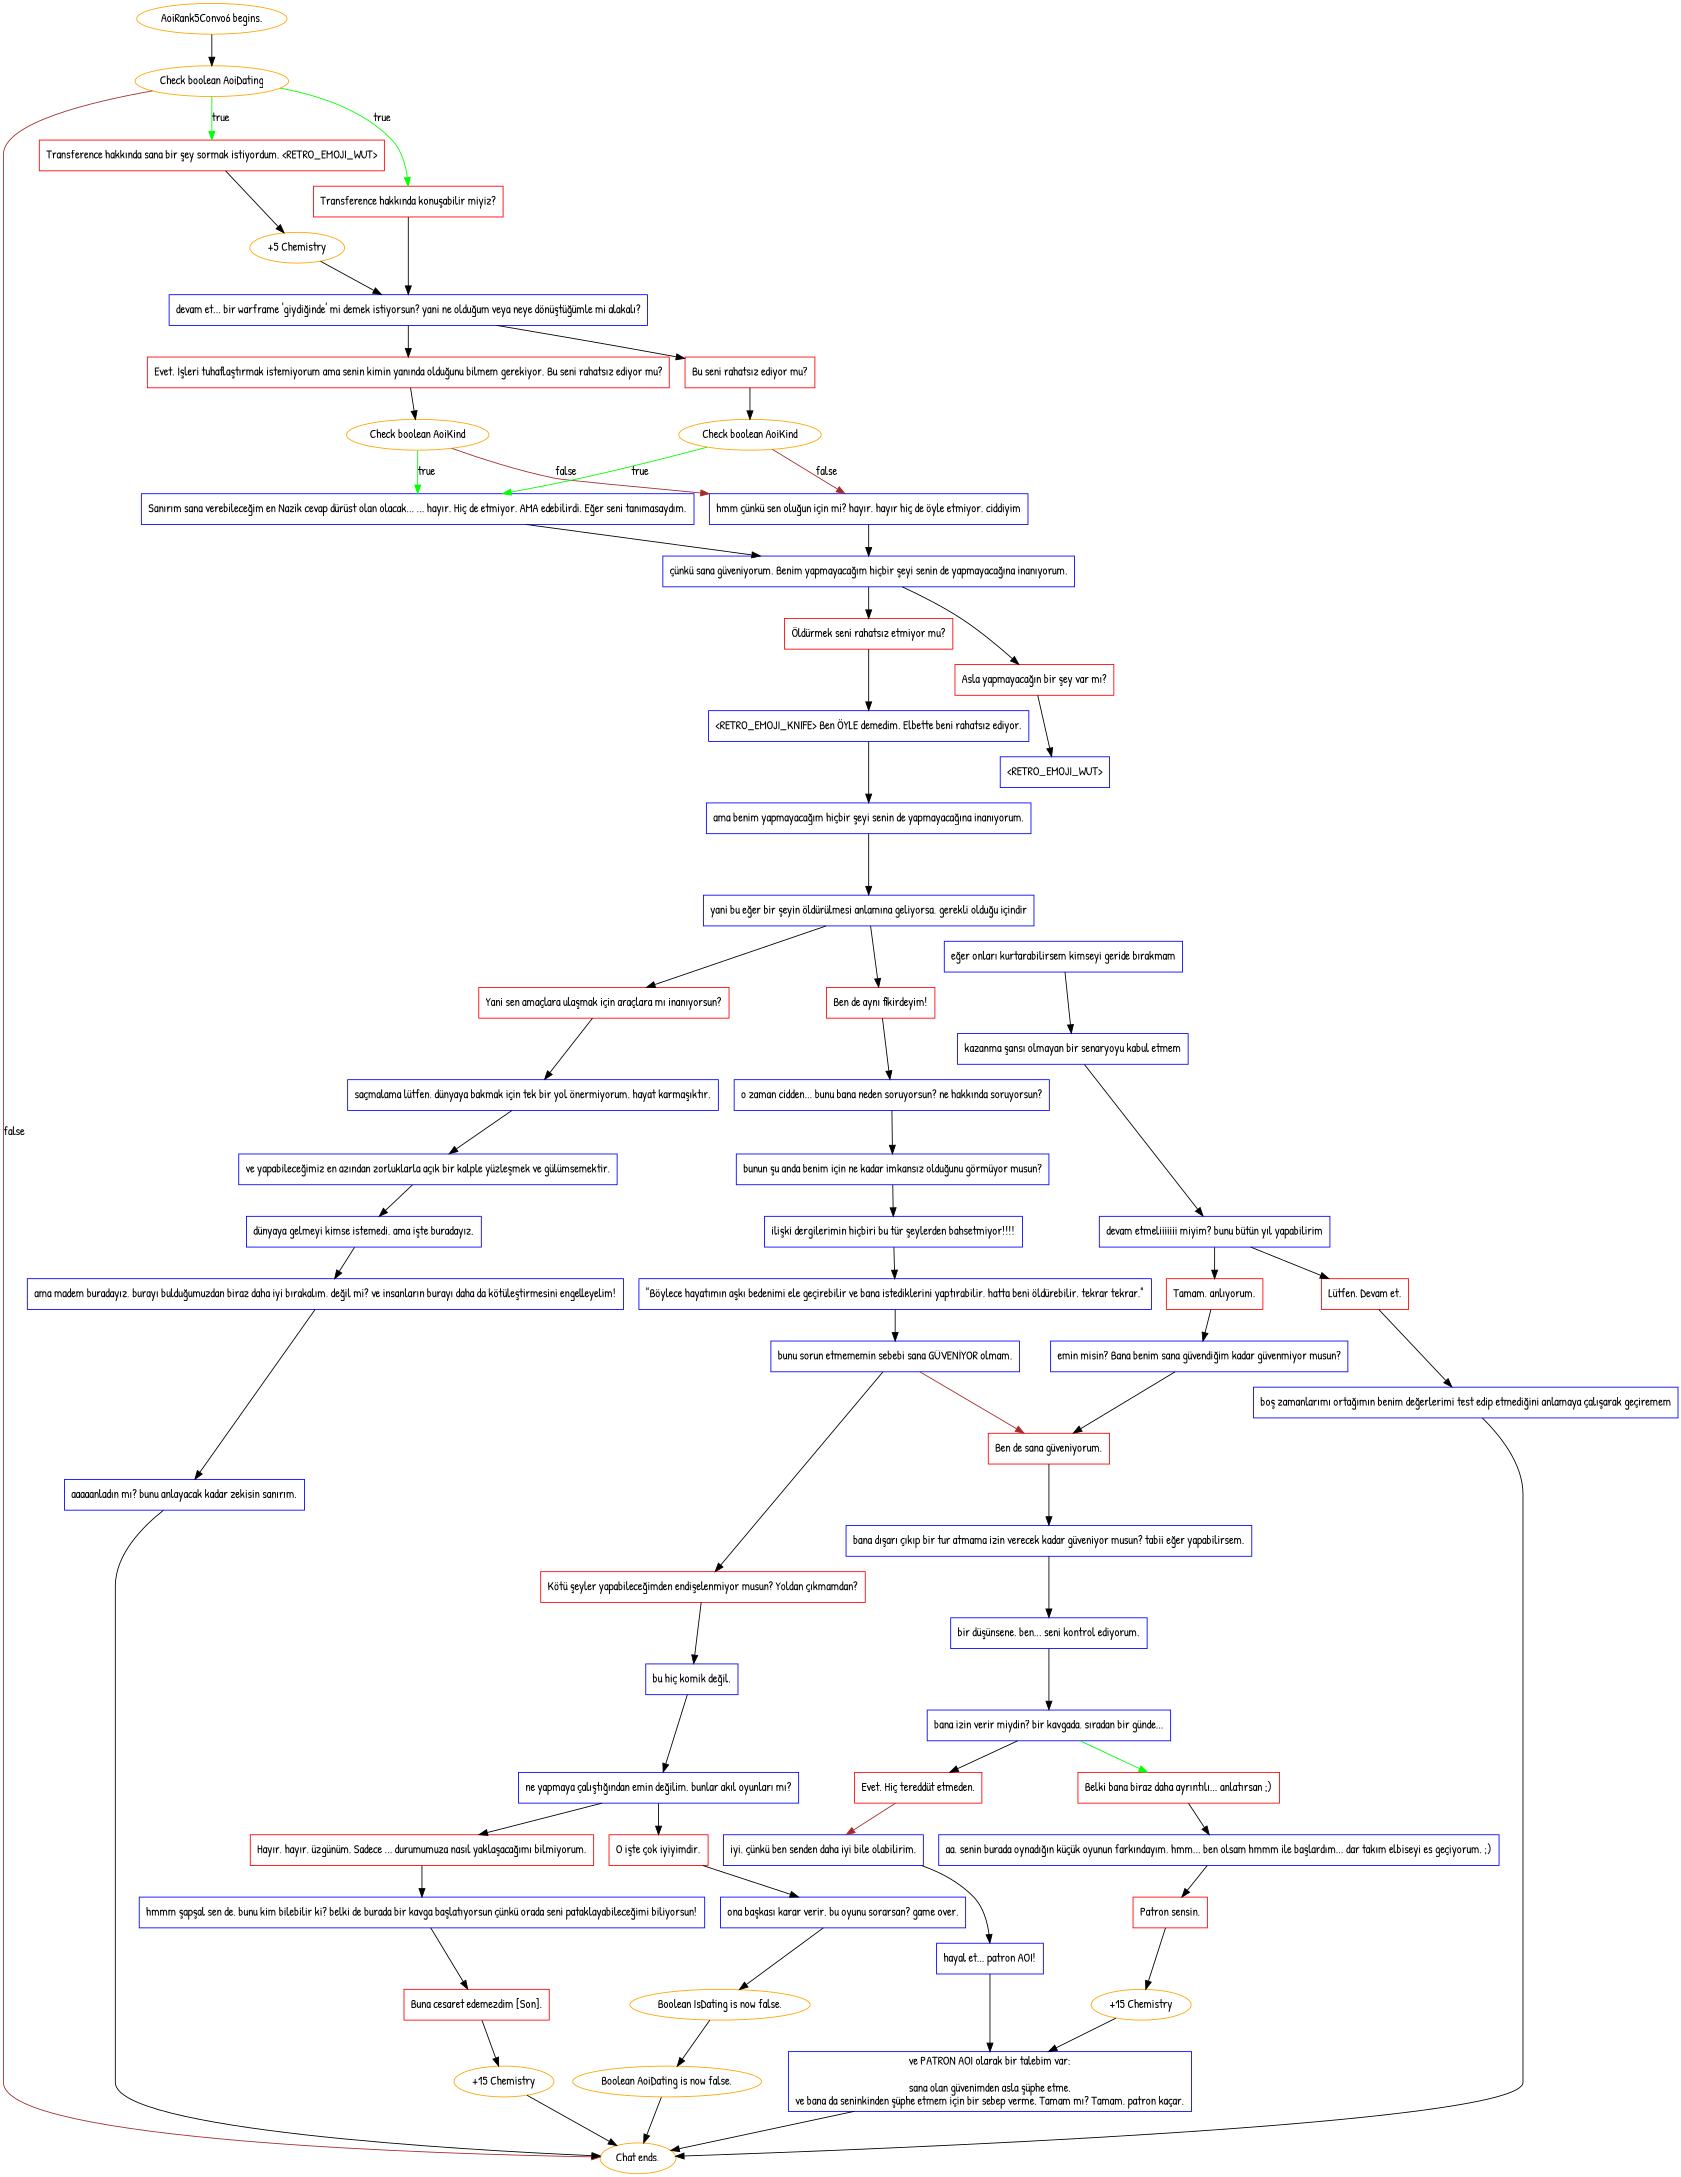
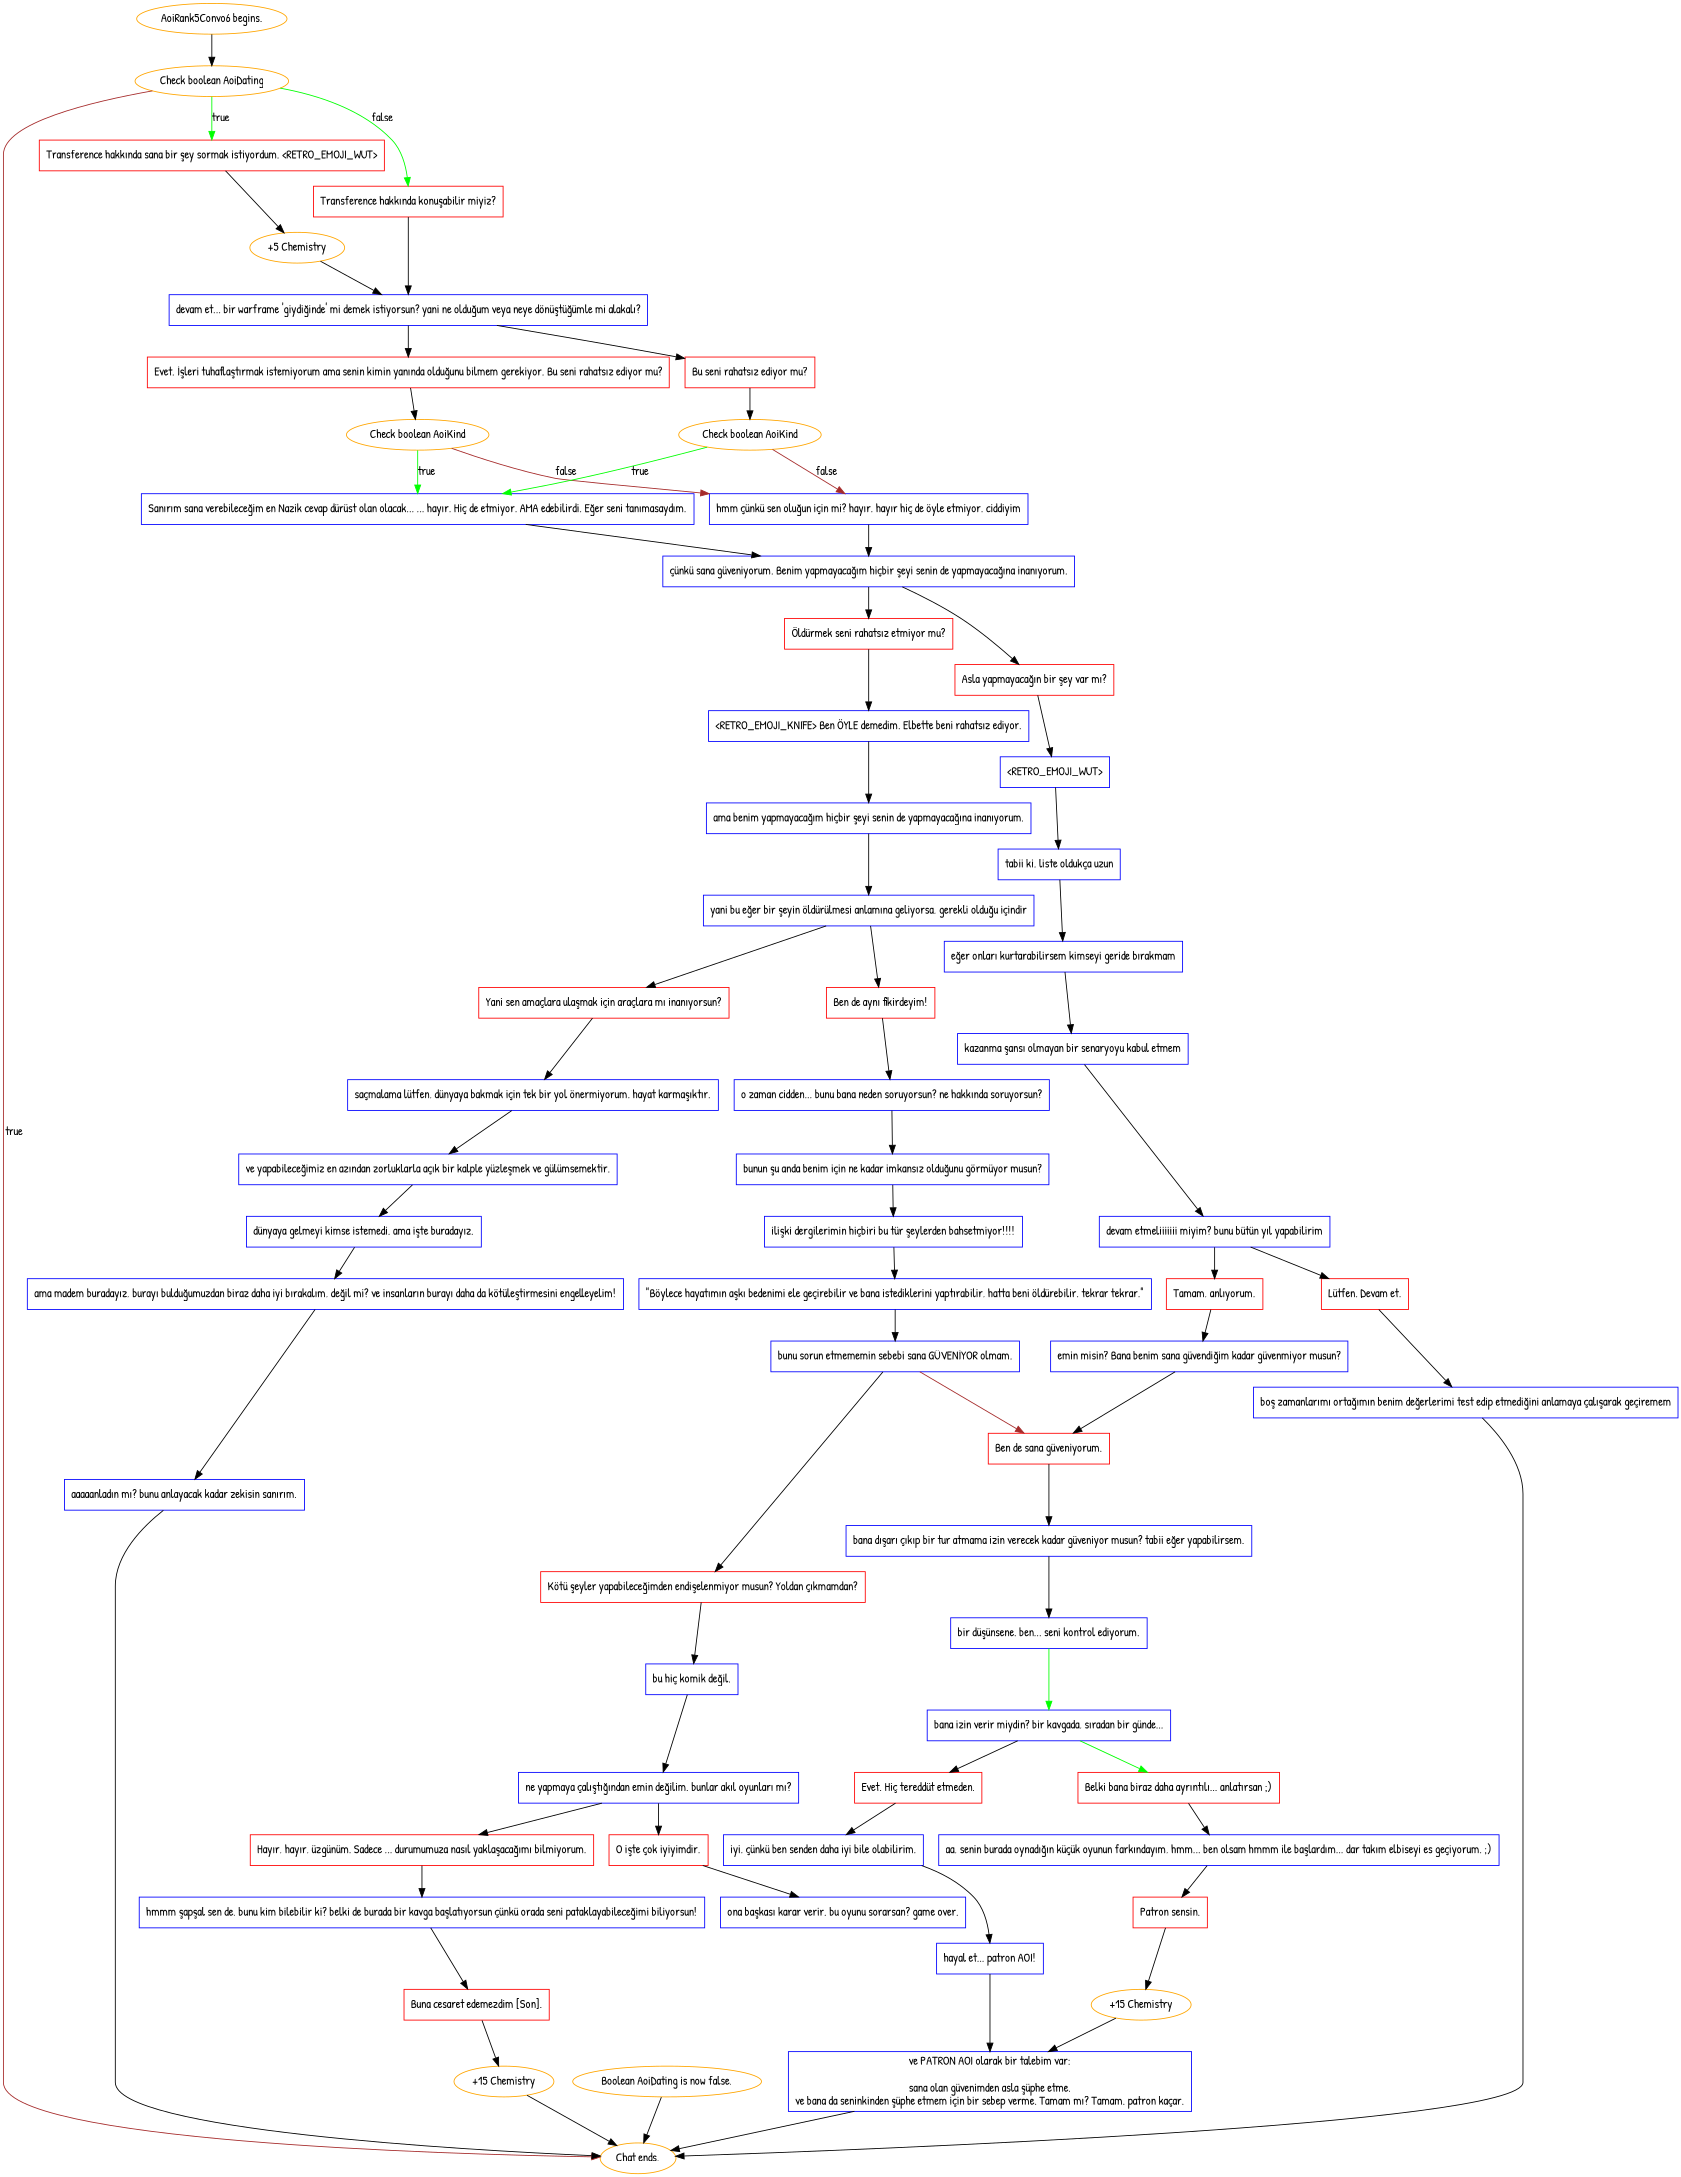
edge "Check boolean AoiDating" -> "Transference hakkında konuşabilir miyiz?": label "true" -> "false"
node "tabii ki. liste oldukça uzun": added
edge "Check boolean AoiDating" -> "Chat ends.": label "false" -> "true"
edge "bir düşünsene. ben... seni kontrol ediyorum." -> "bana izin verir miydin? bir kavgada, sıradan bir günde...": color black -> green
edge "Evet. Hiç tereddüt etmeden." -> "iyi. çünkü ben senden daha iyi bile olabilirim.": color brown -> black
node "Boolean IsDating is now false.": removed
